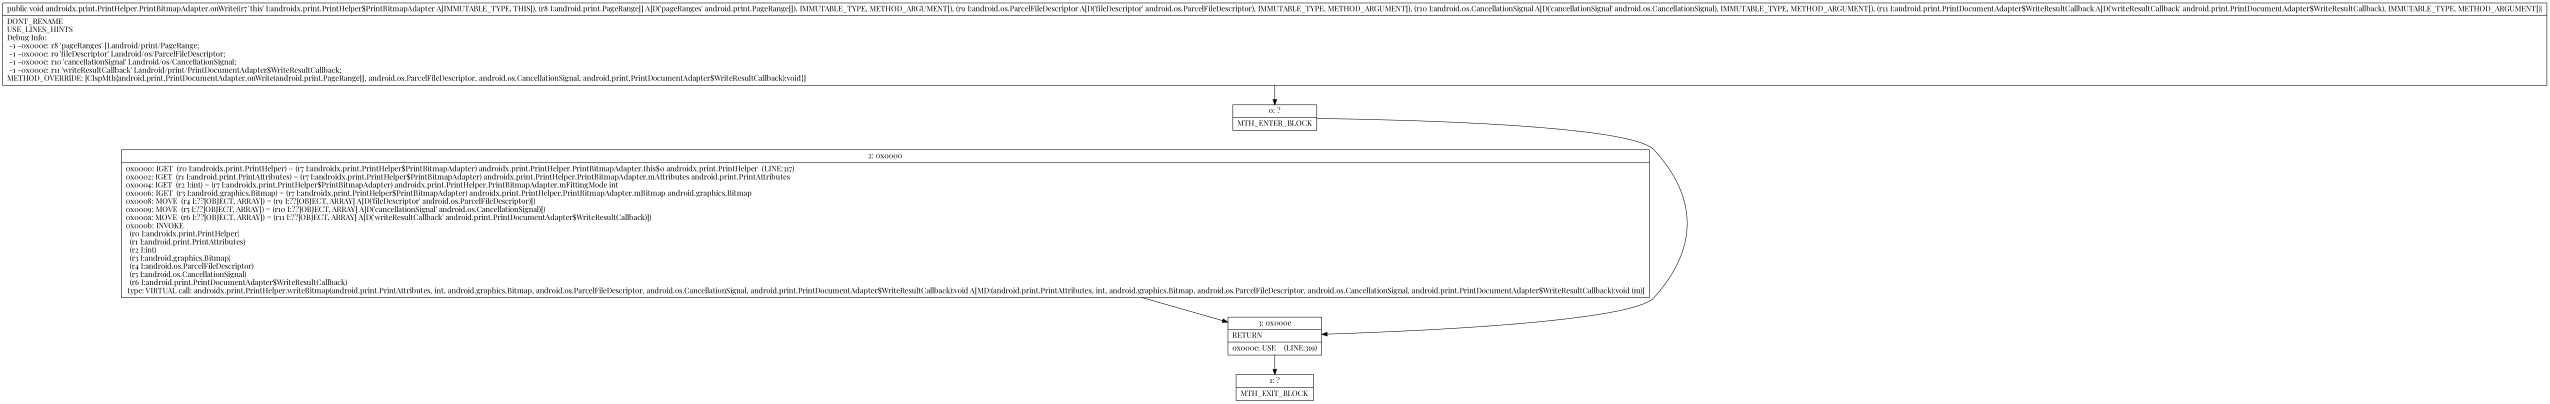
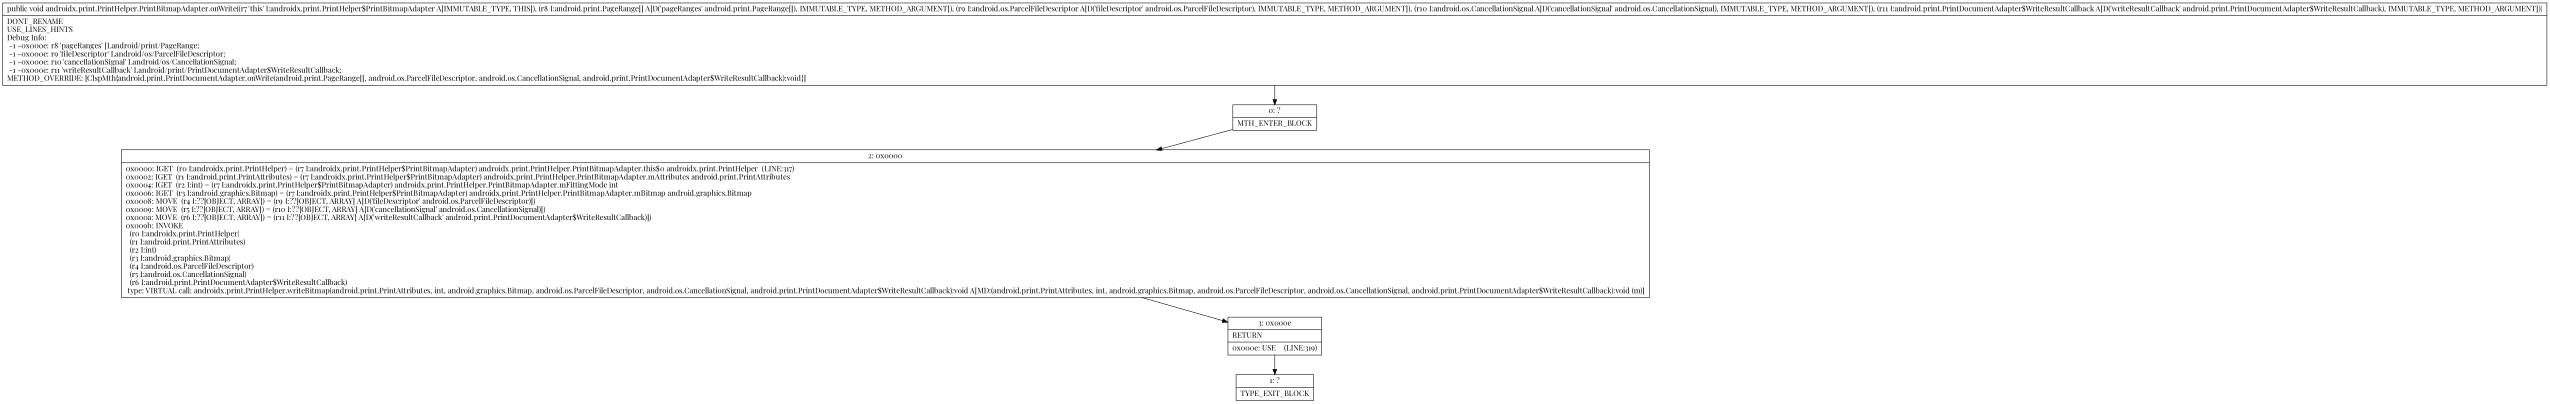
edge "0: ?" -> "3: 0x000e": now "0: ?" -> "2: 0x0000"
node "2: 0x0000": text "0x000b: INVOKE" -> "0x009b: INVOKE"
node "1: ?": text "MTH_EXIT_BLOCK" -> "TYPE_EXIT_BLOCK"
